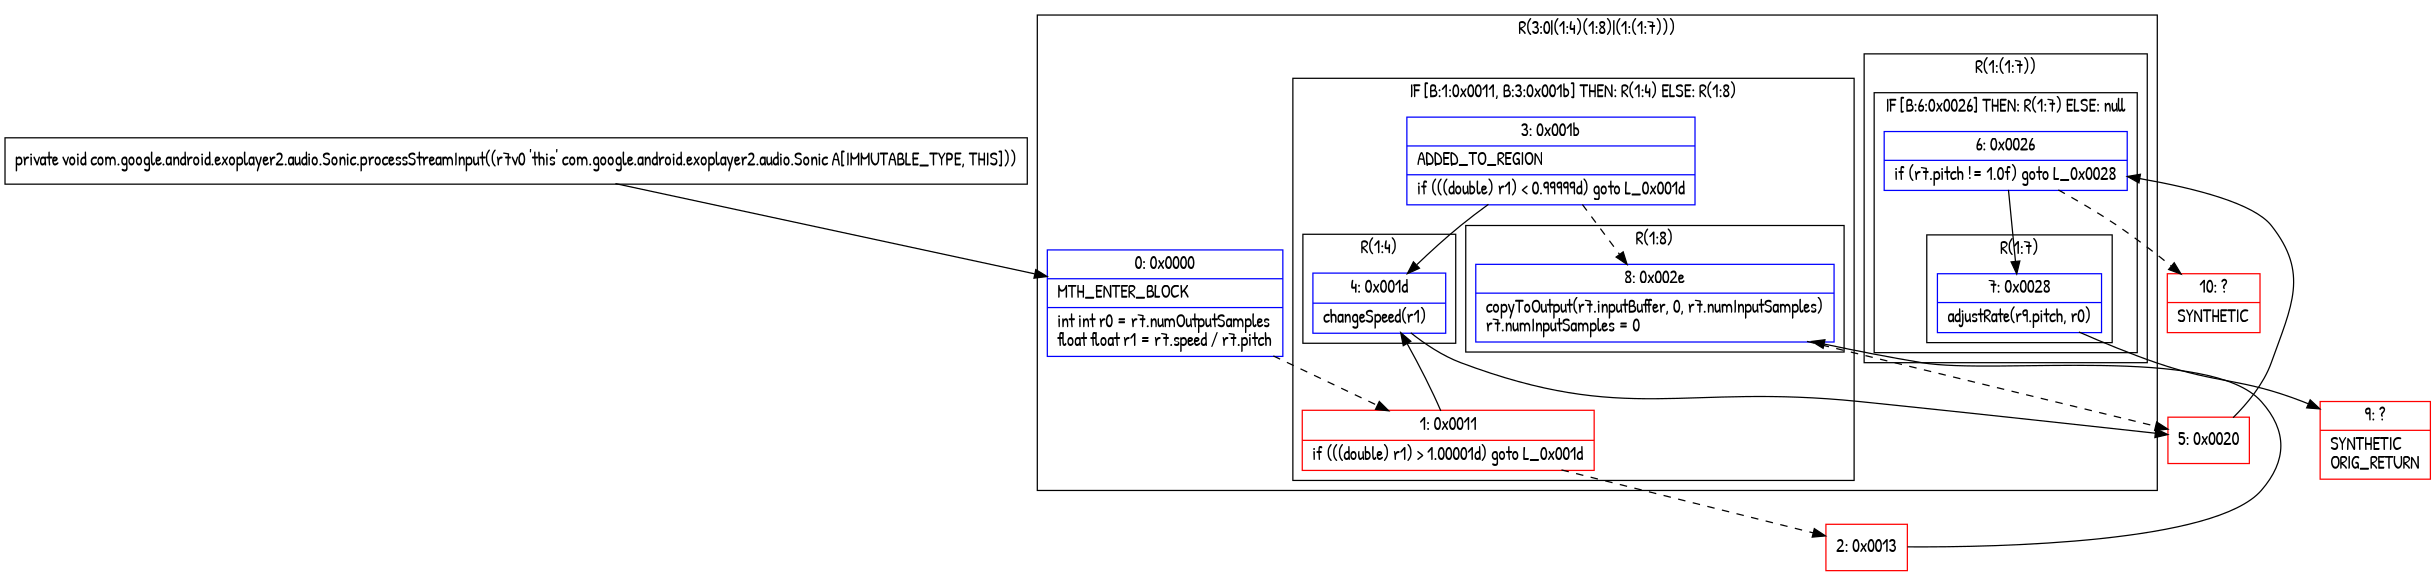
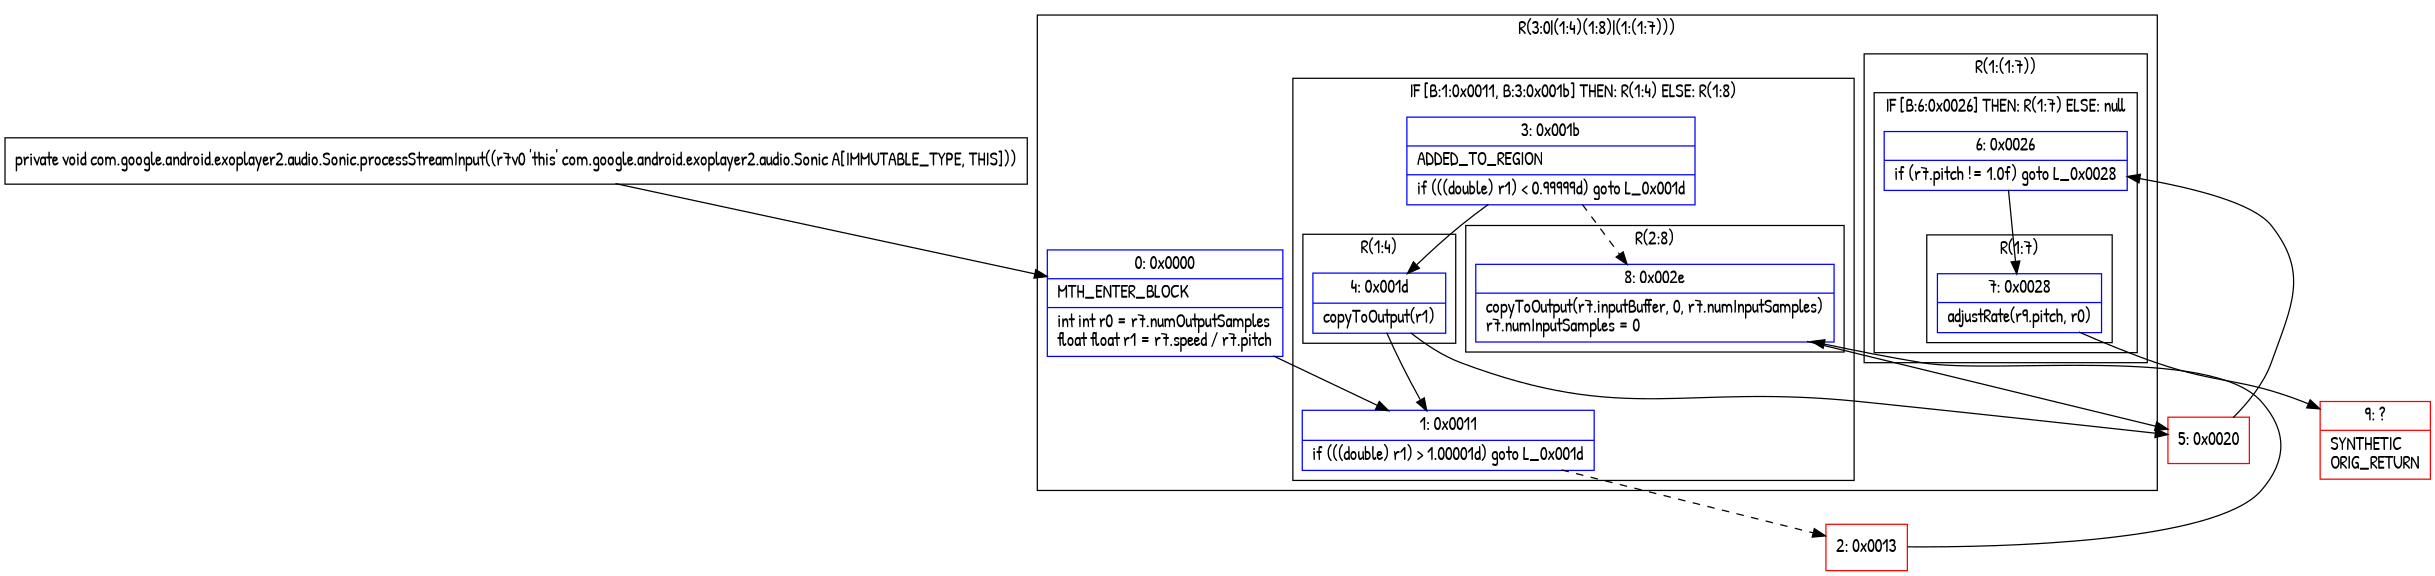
cluster "R(1:8)": label "R(1:8)" -> "R(2:8)"
node "10: ?": removed
node "4: 0x001d": text "changeSpeed(r1)" -> "copyToOutput(r1)"
edge "1: 0x0011" -> "4: 0x001d": reversed
edge "0: 0x0000" -> "1: 0x0011": style dashed -> solid
edge "8: 0x002e" -> "5: 0x0020": style dashed -> solid
node "1: 0x0011": color red -> blue
